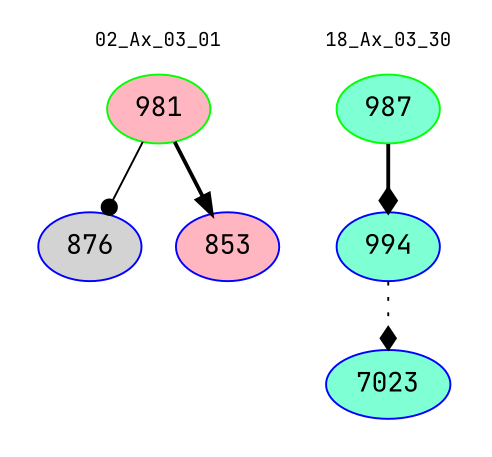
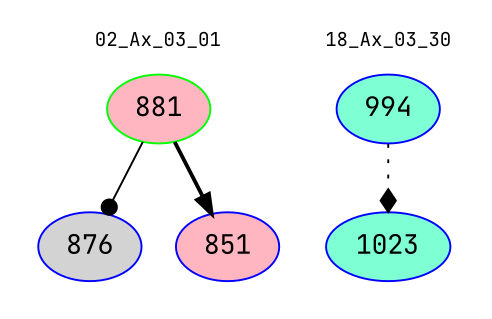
node "981": label "981" -> "881"
node "987": removed
node "853": label "853" -> "851"
node "7023": label "7023" -> "1023"
